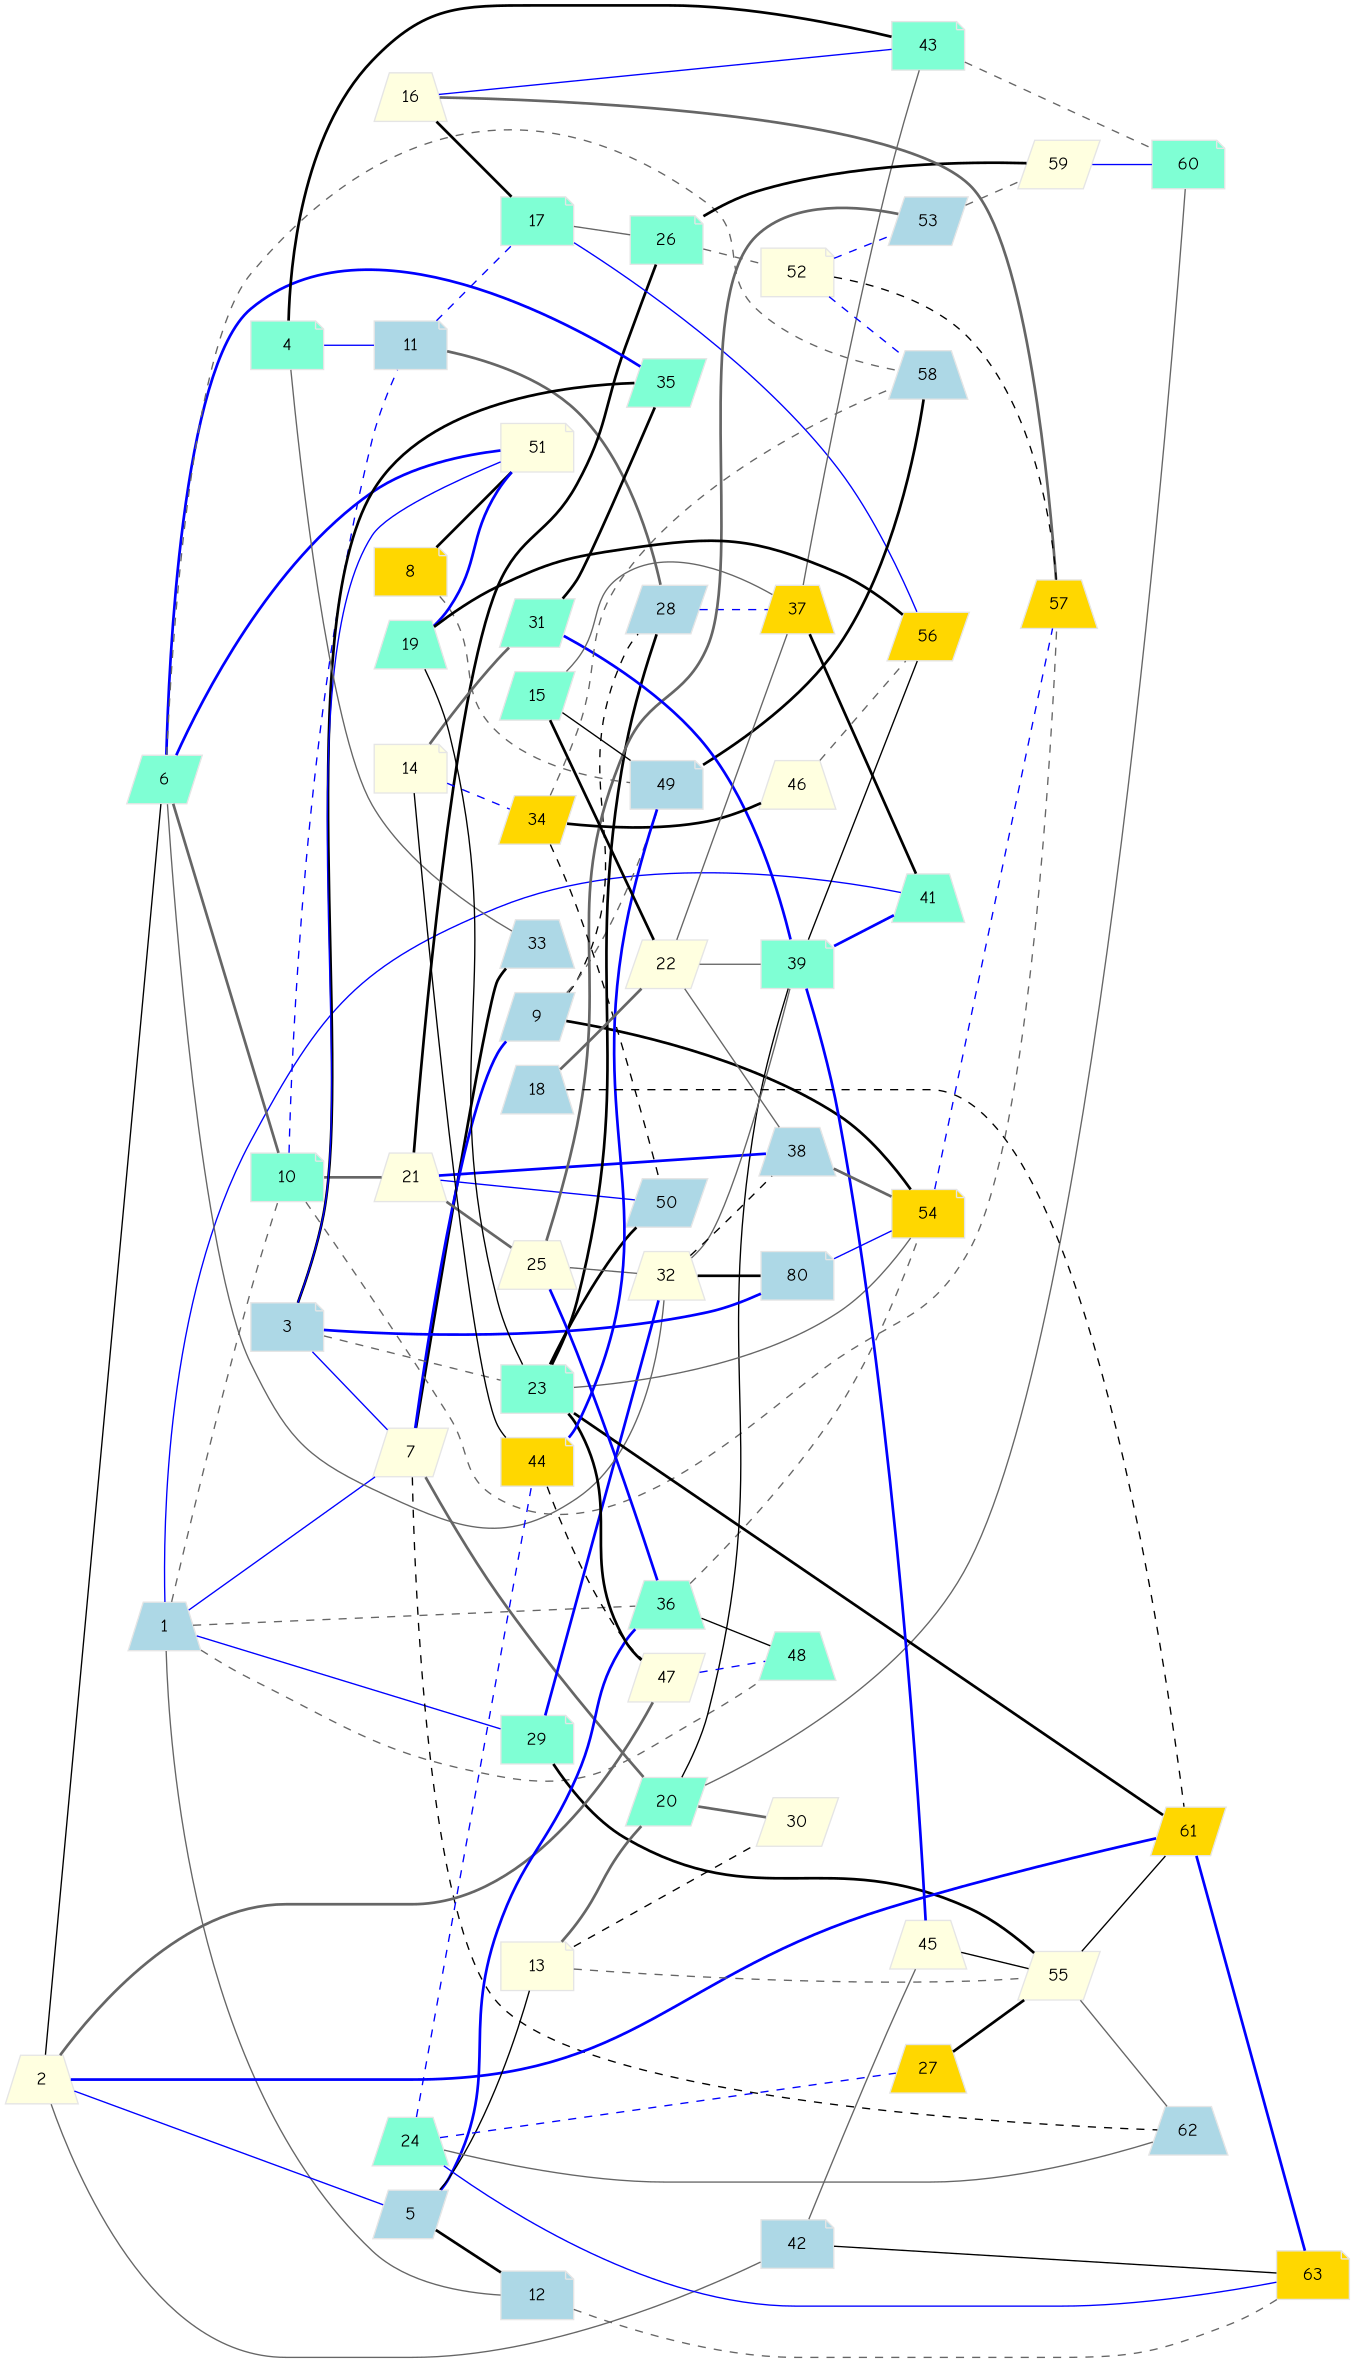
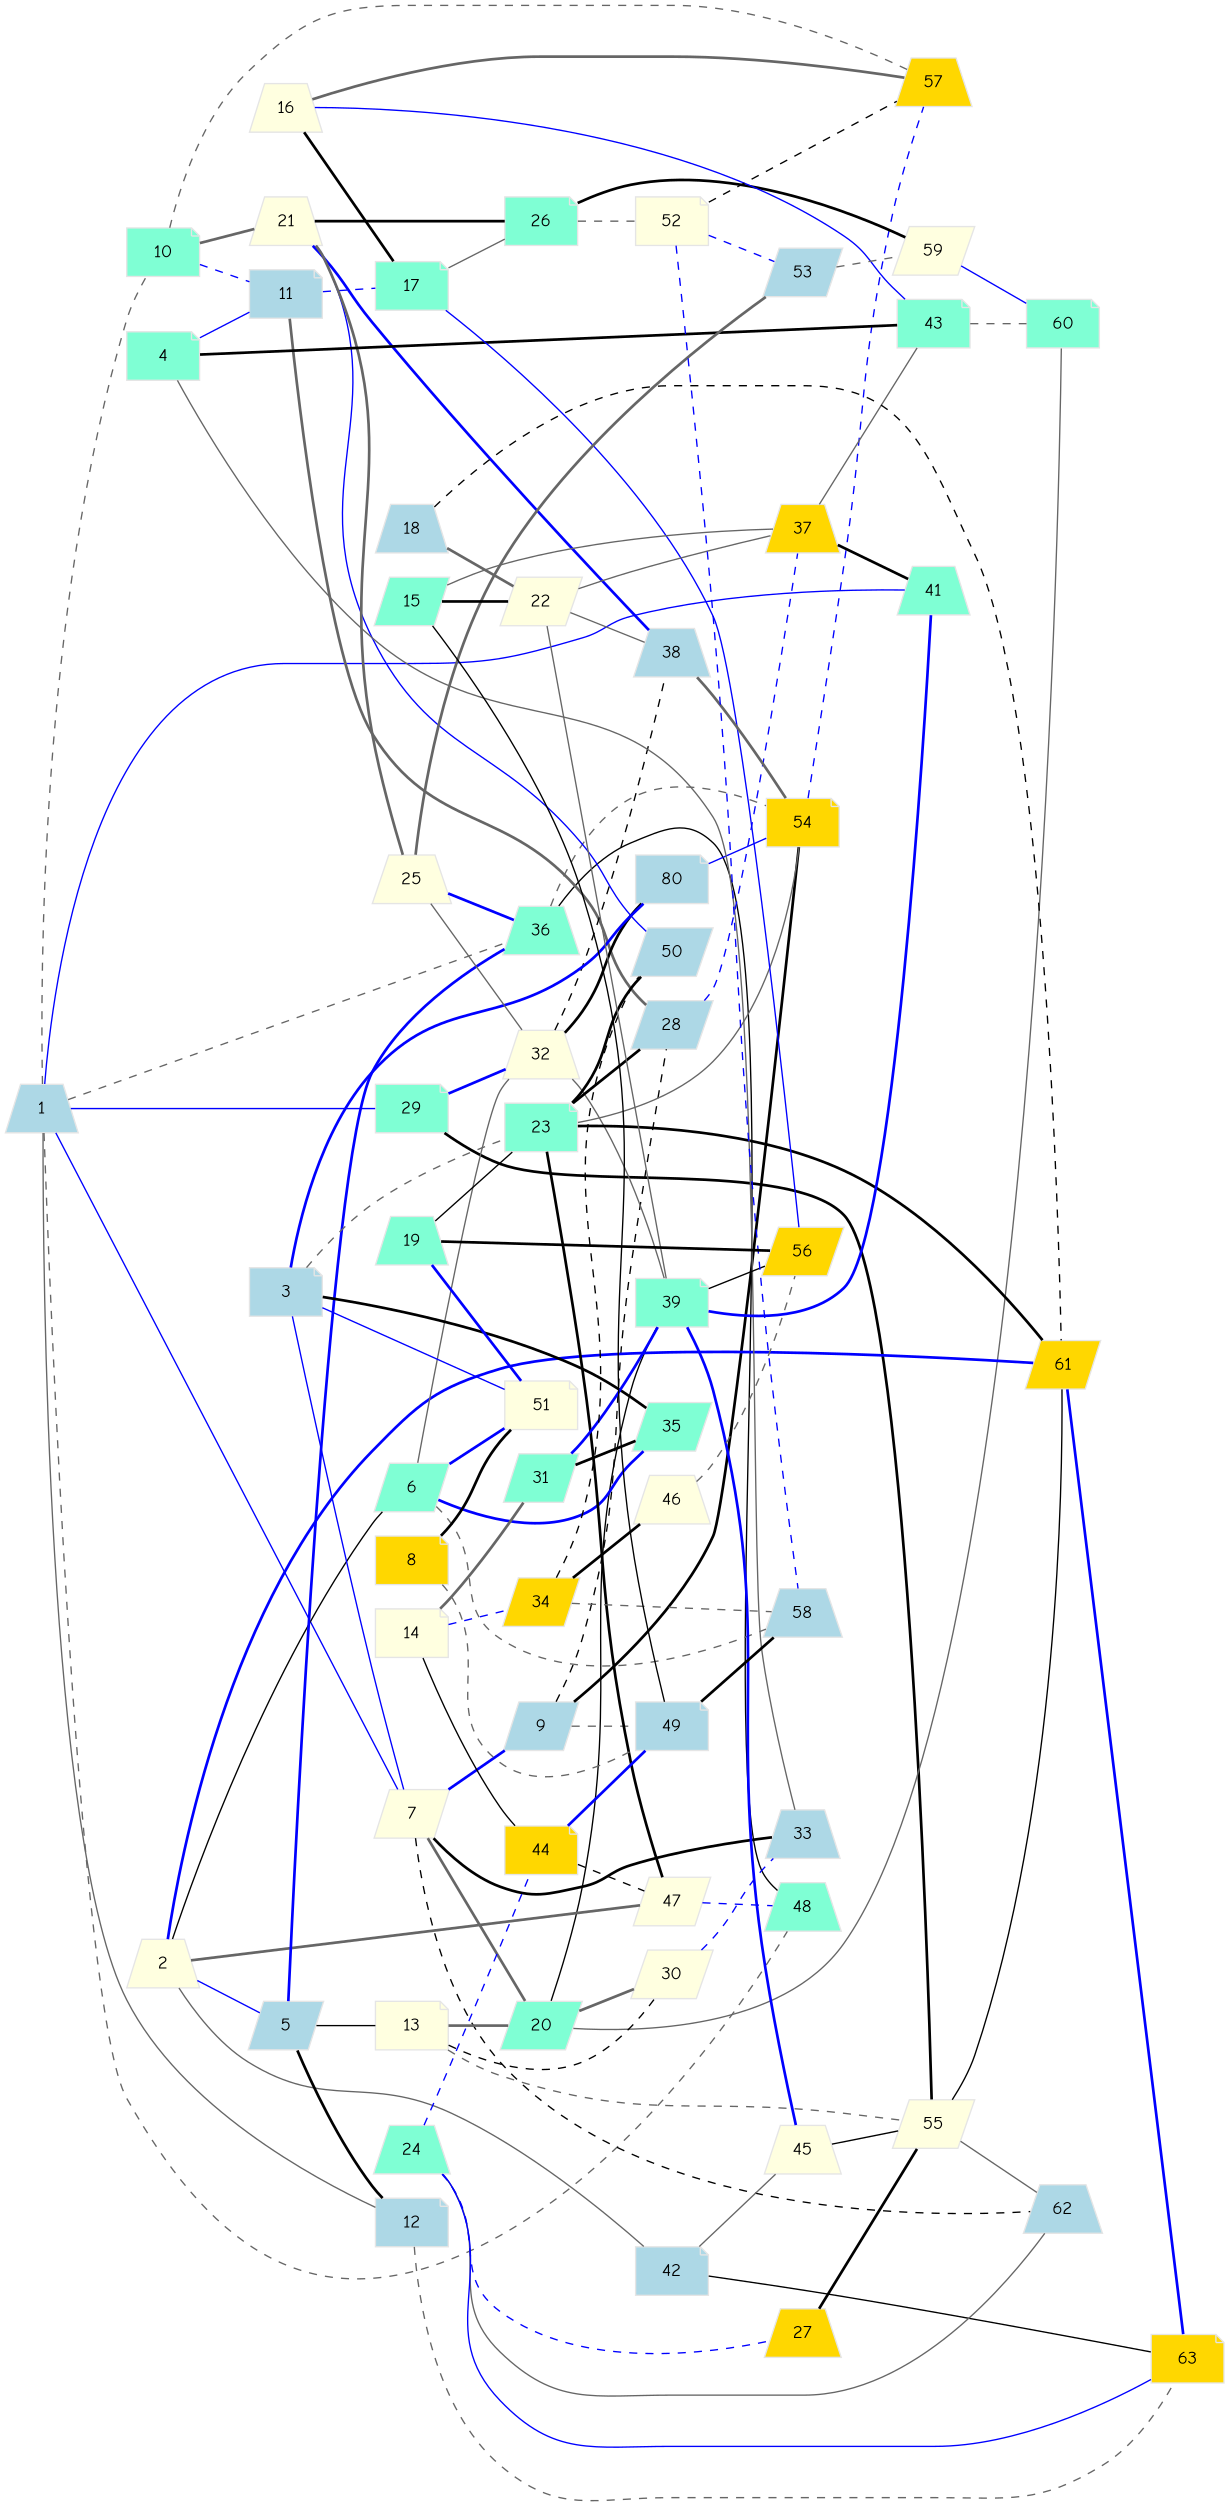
edge "6" -- "10": removed
edge "33" -- "30": added
